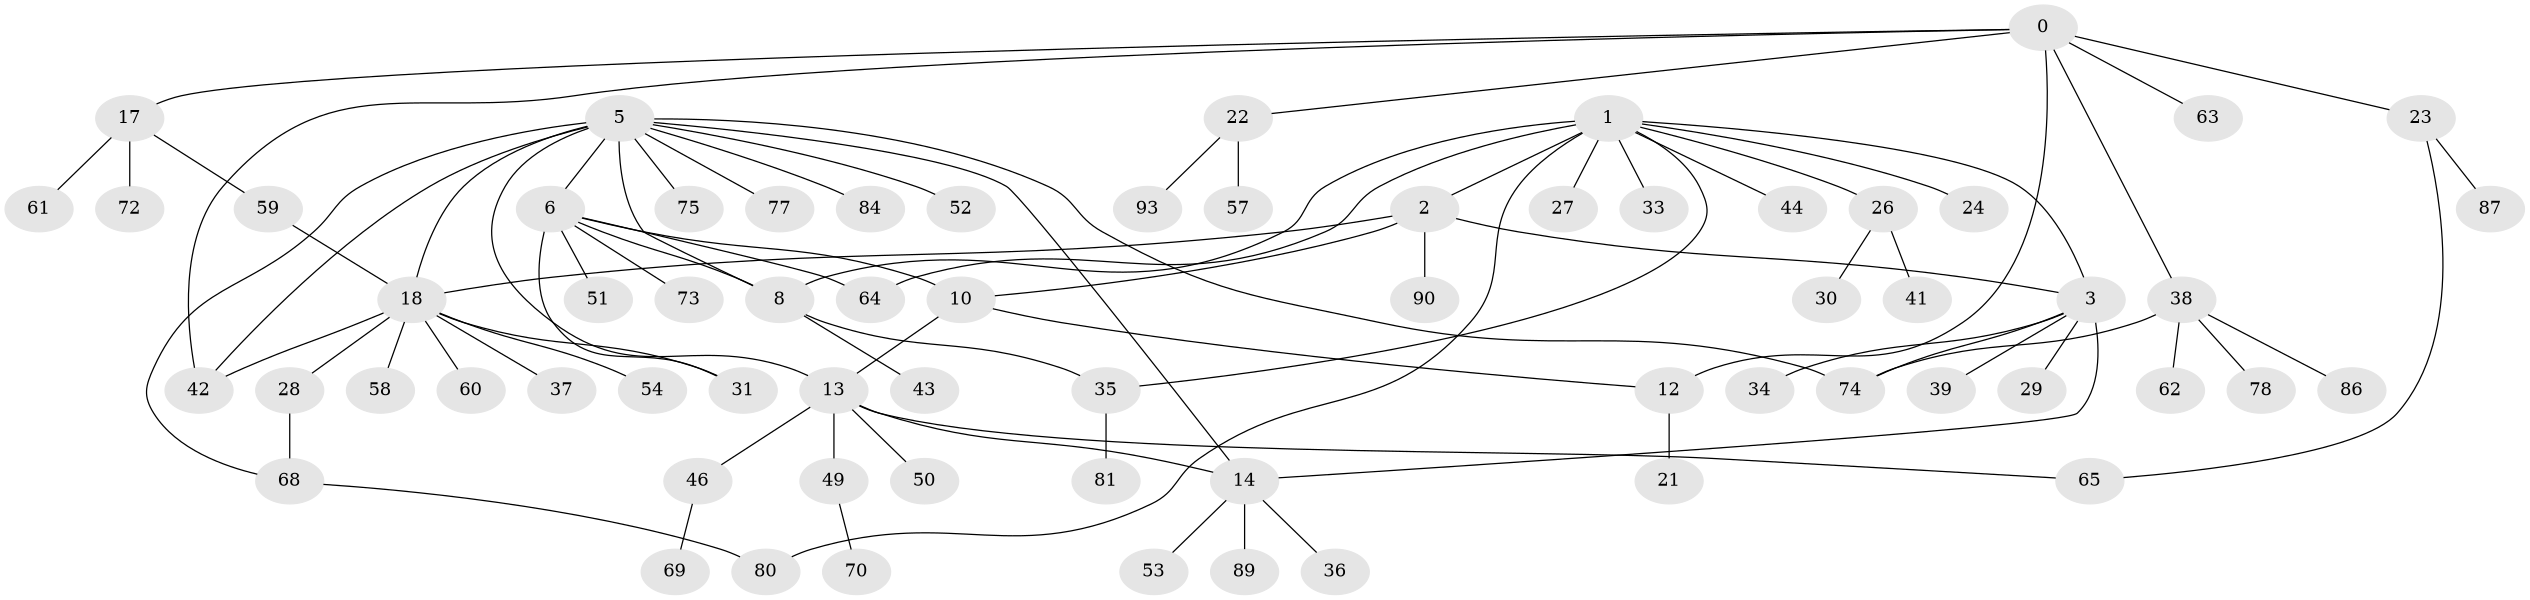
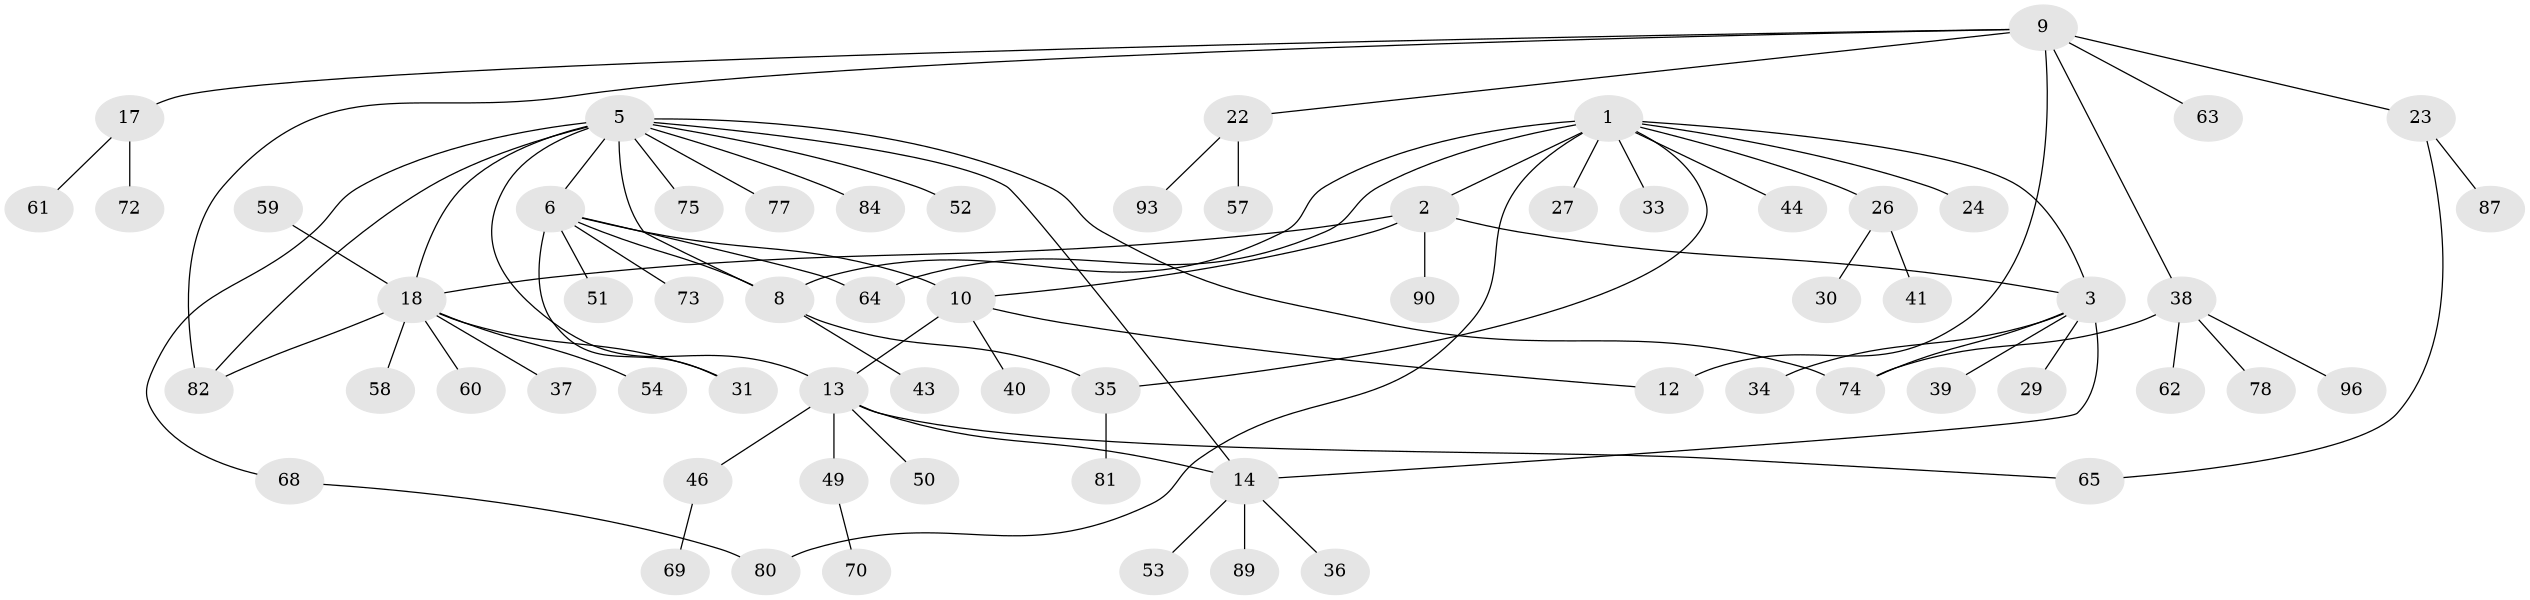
node "0": label "0" -> "9"
edge "17" -- "59": removed
node "42": label "42" -> "82"
node "28": removed
node "40": added
node "86": label "86" -> "96"
node "21": removed
